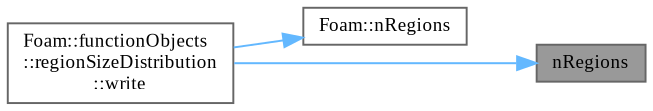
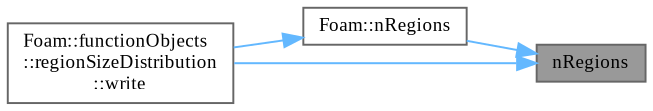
edge "Foam::nRegions" -> "nRegions": added
